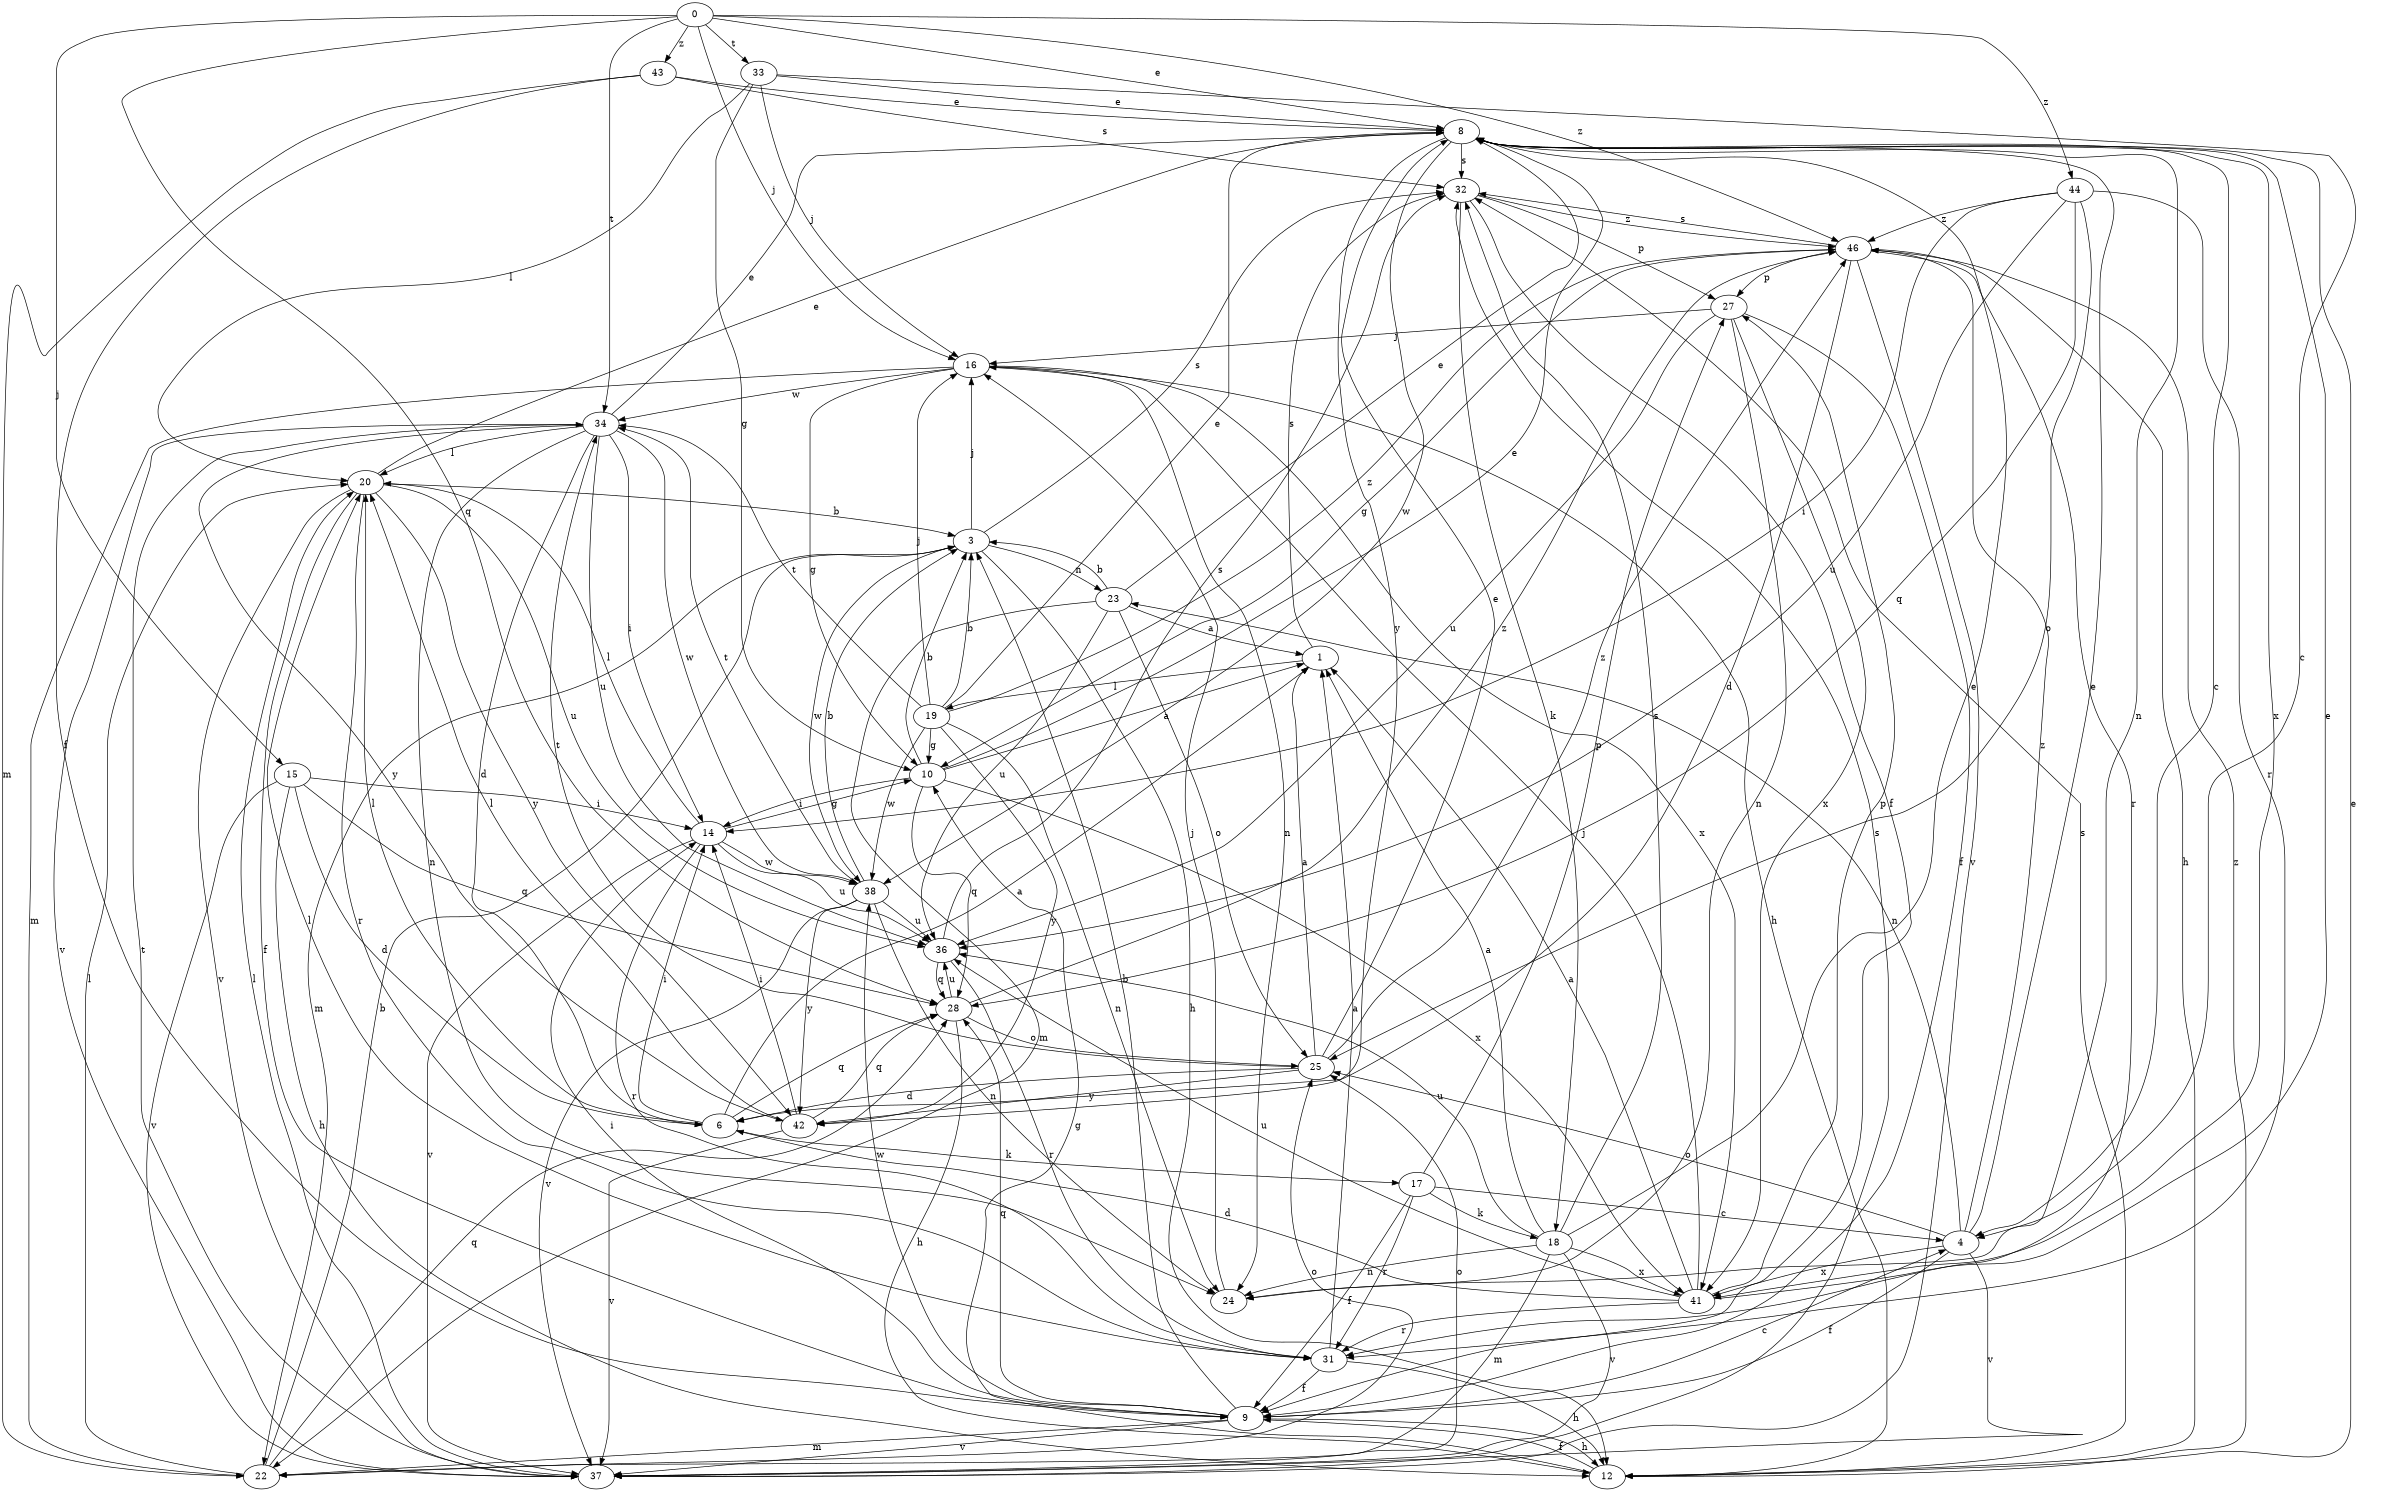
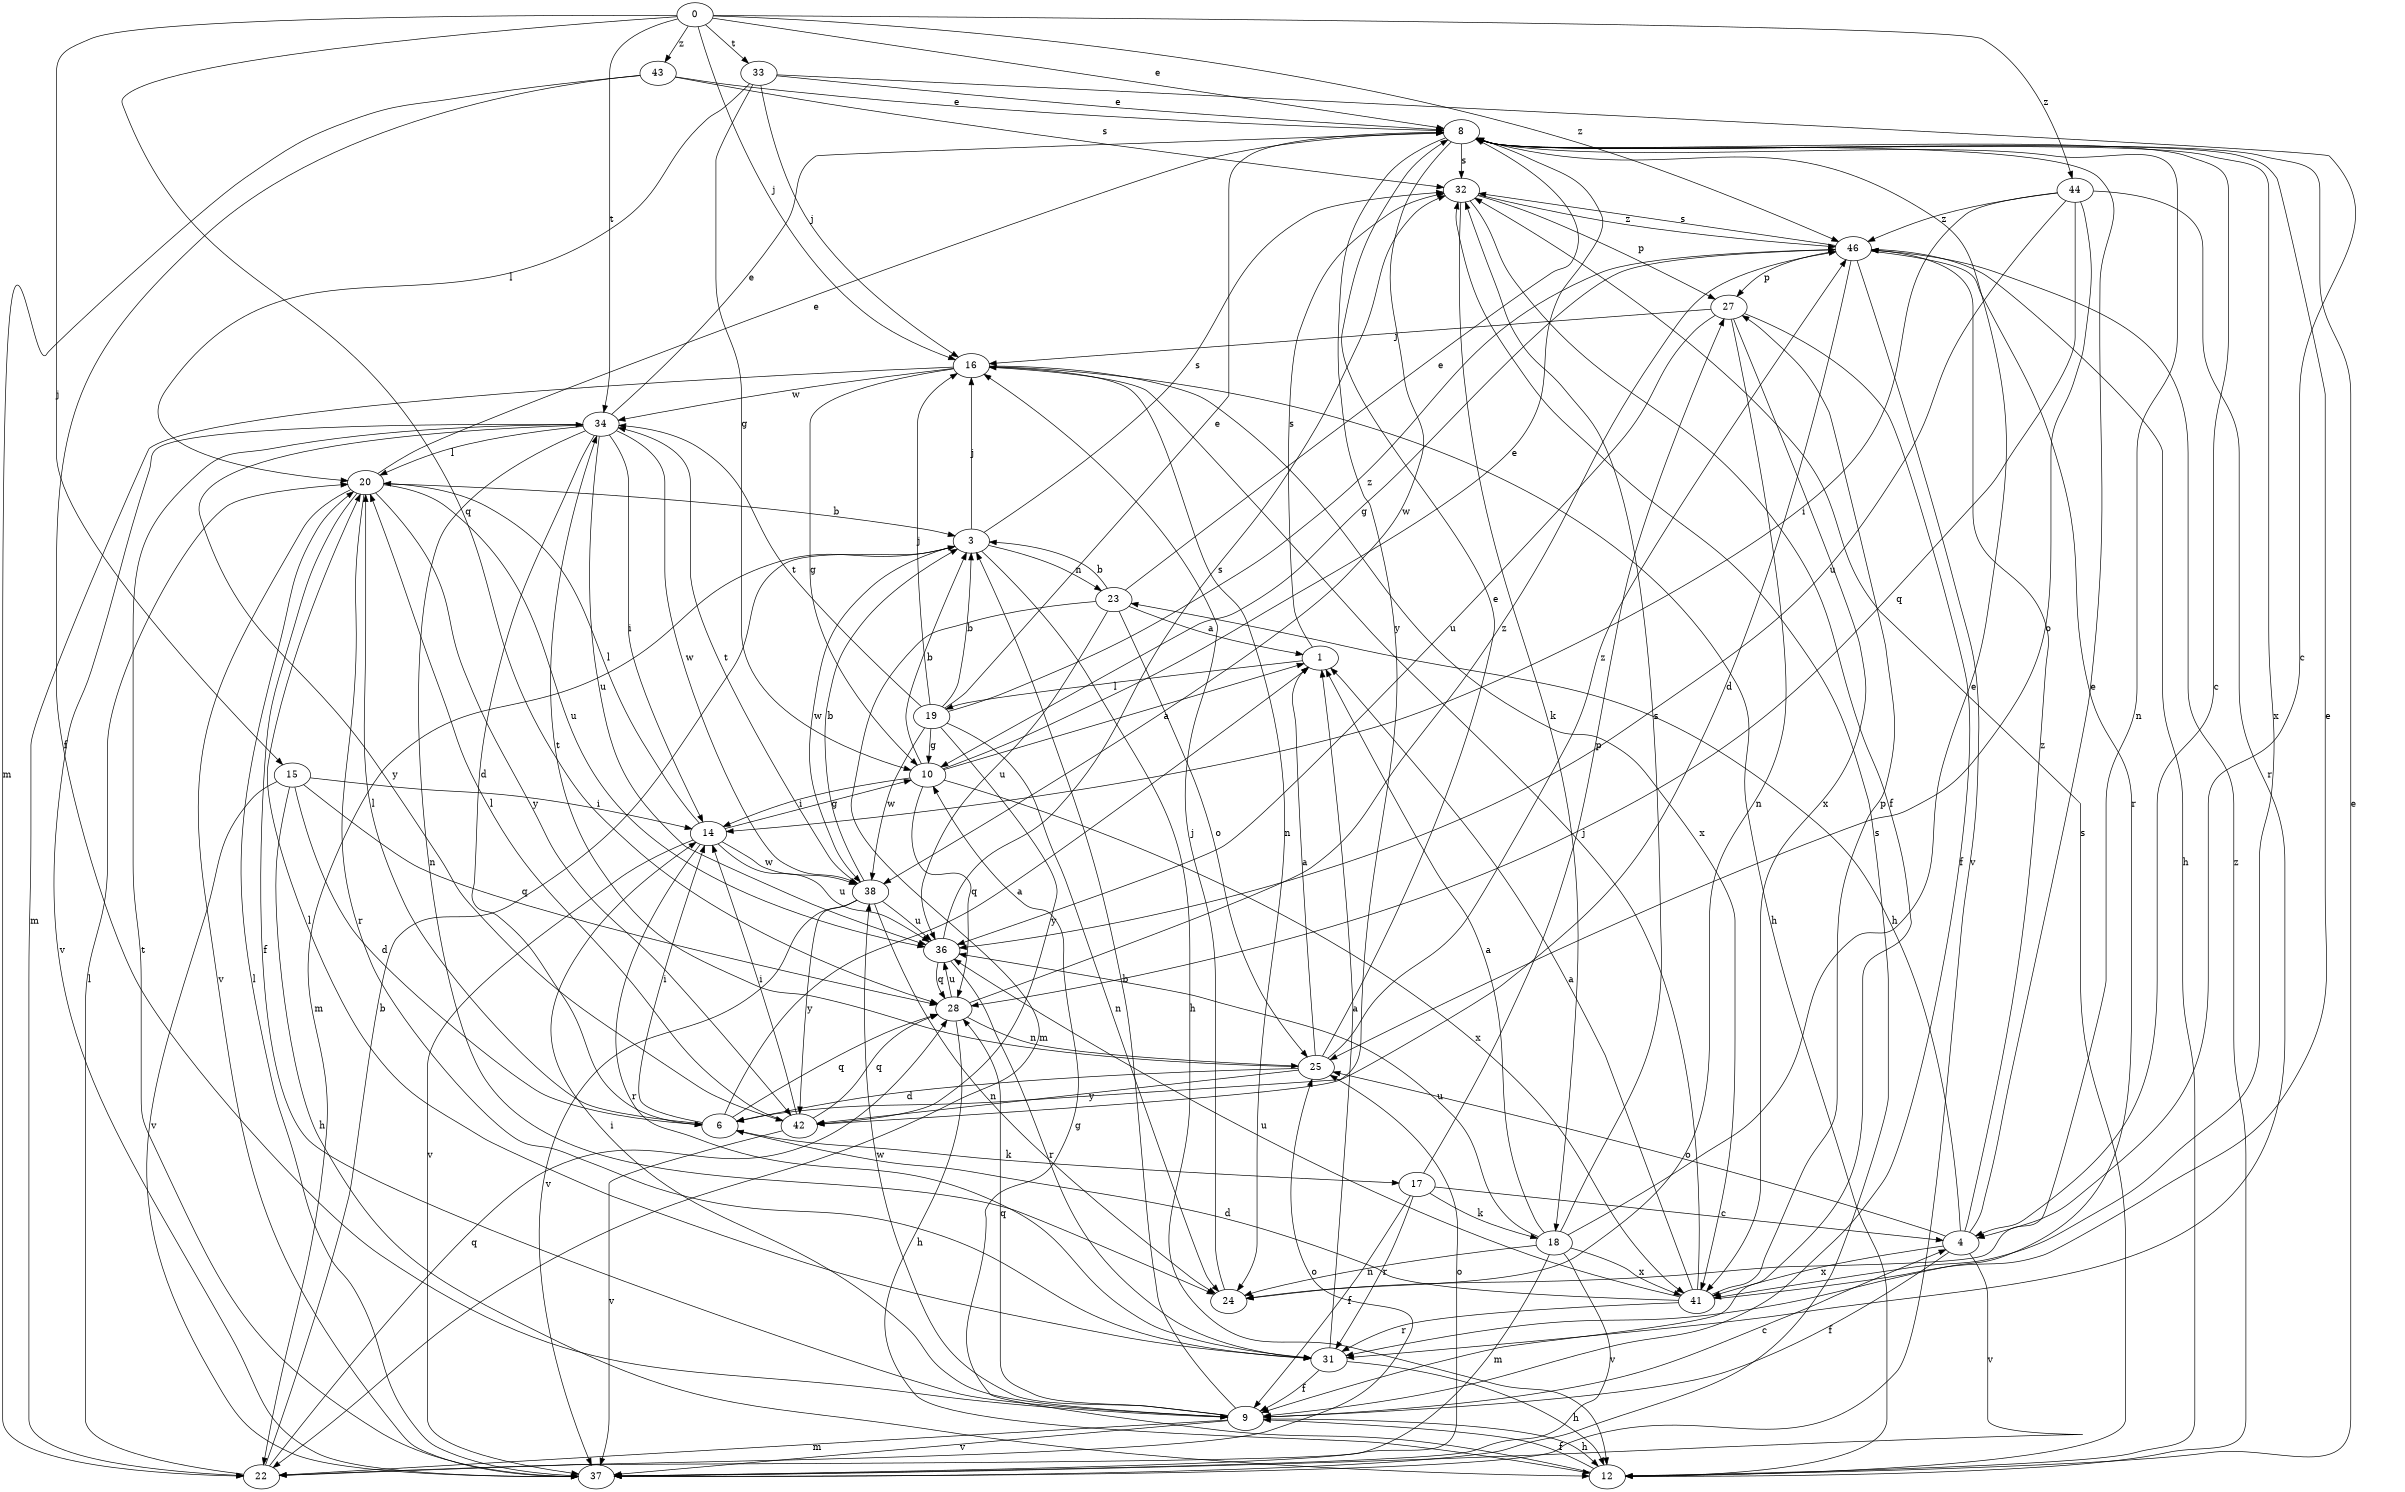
edge "4" -> "23": label "n" -> "h"
edge "28" -> "25": label "o" -> "n"
